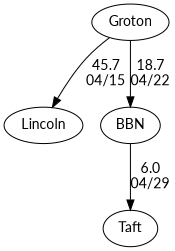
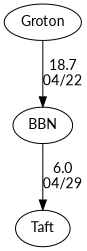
node "Lincoln": removed
